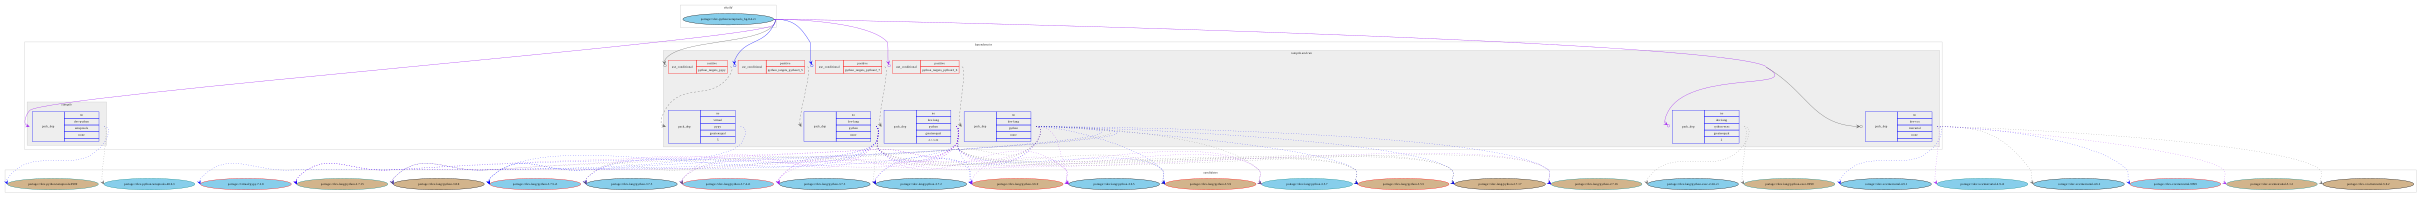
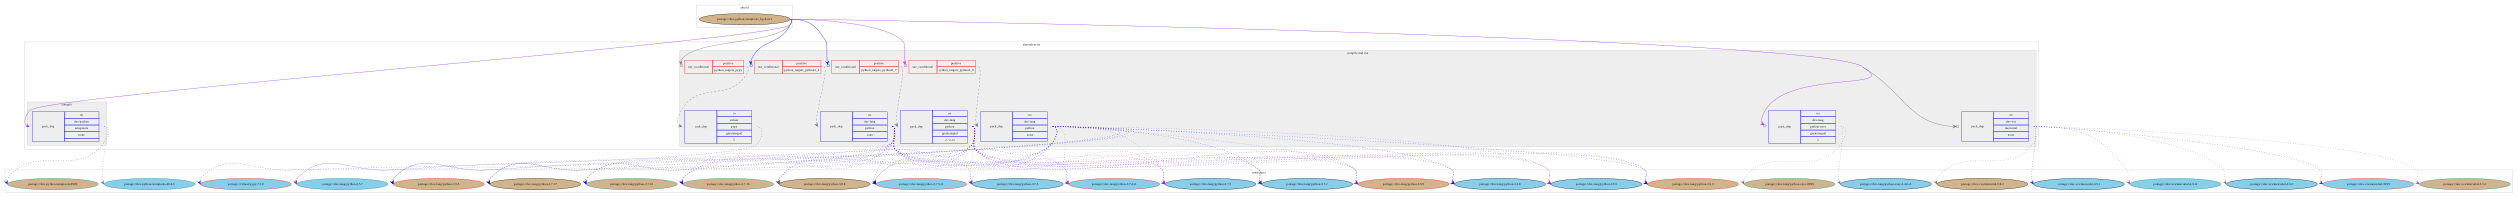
node "portage://dev-python/setuptools_hg-0.4-r1": fillcolor skyblue -> tan
node "portage://dev-lang/python-3.6.8": added
